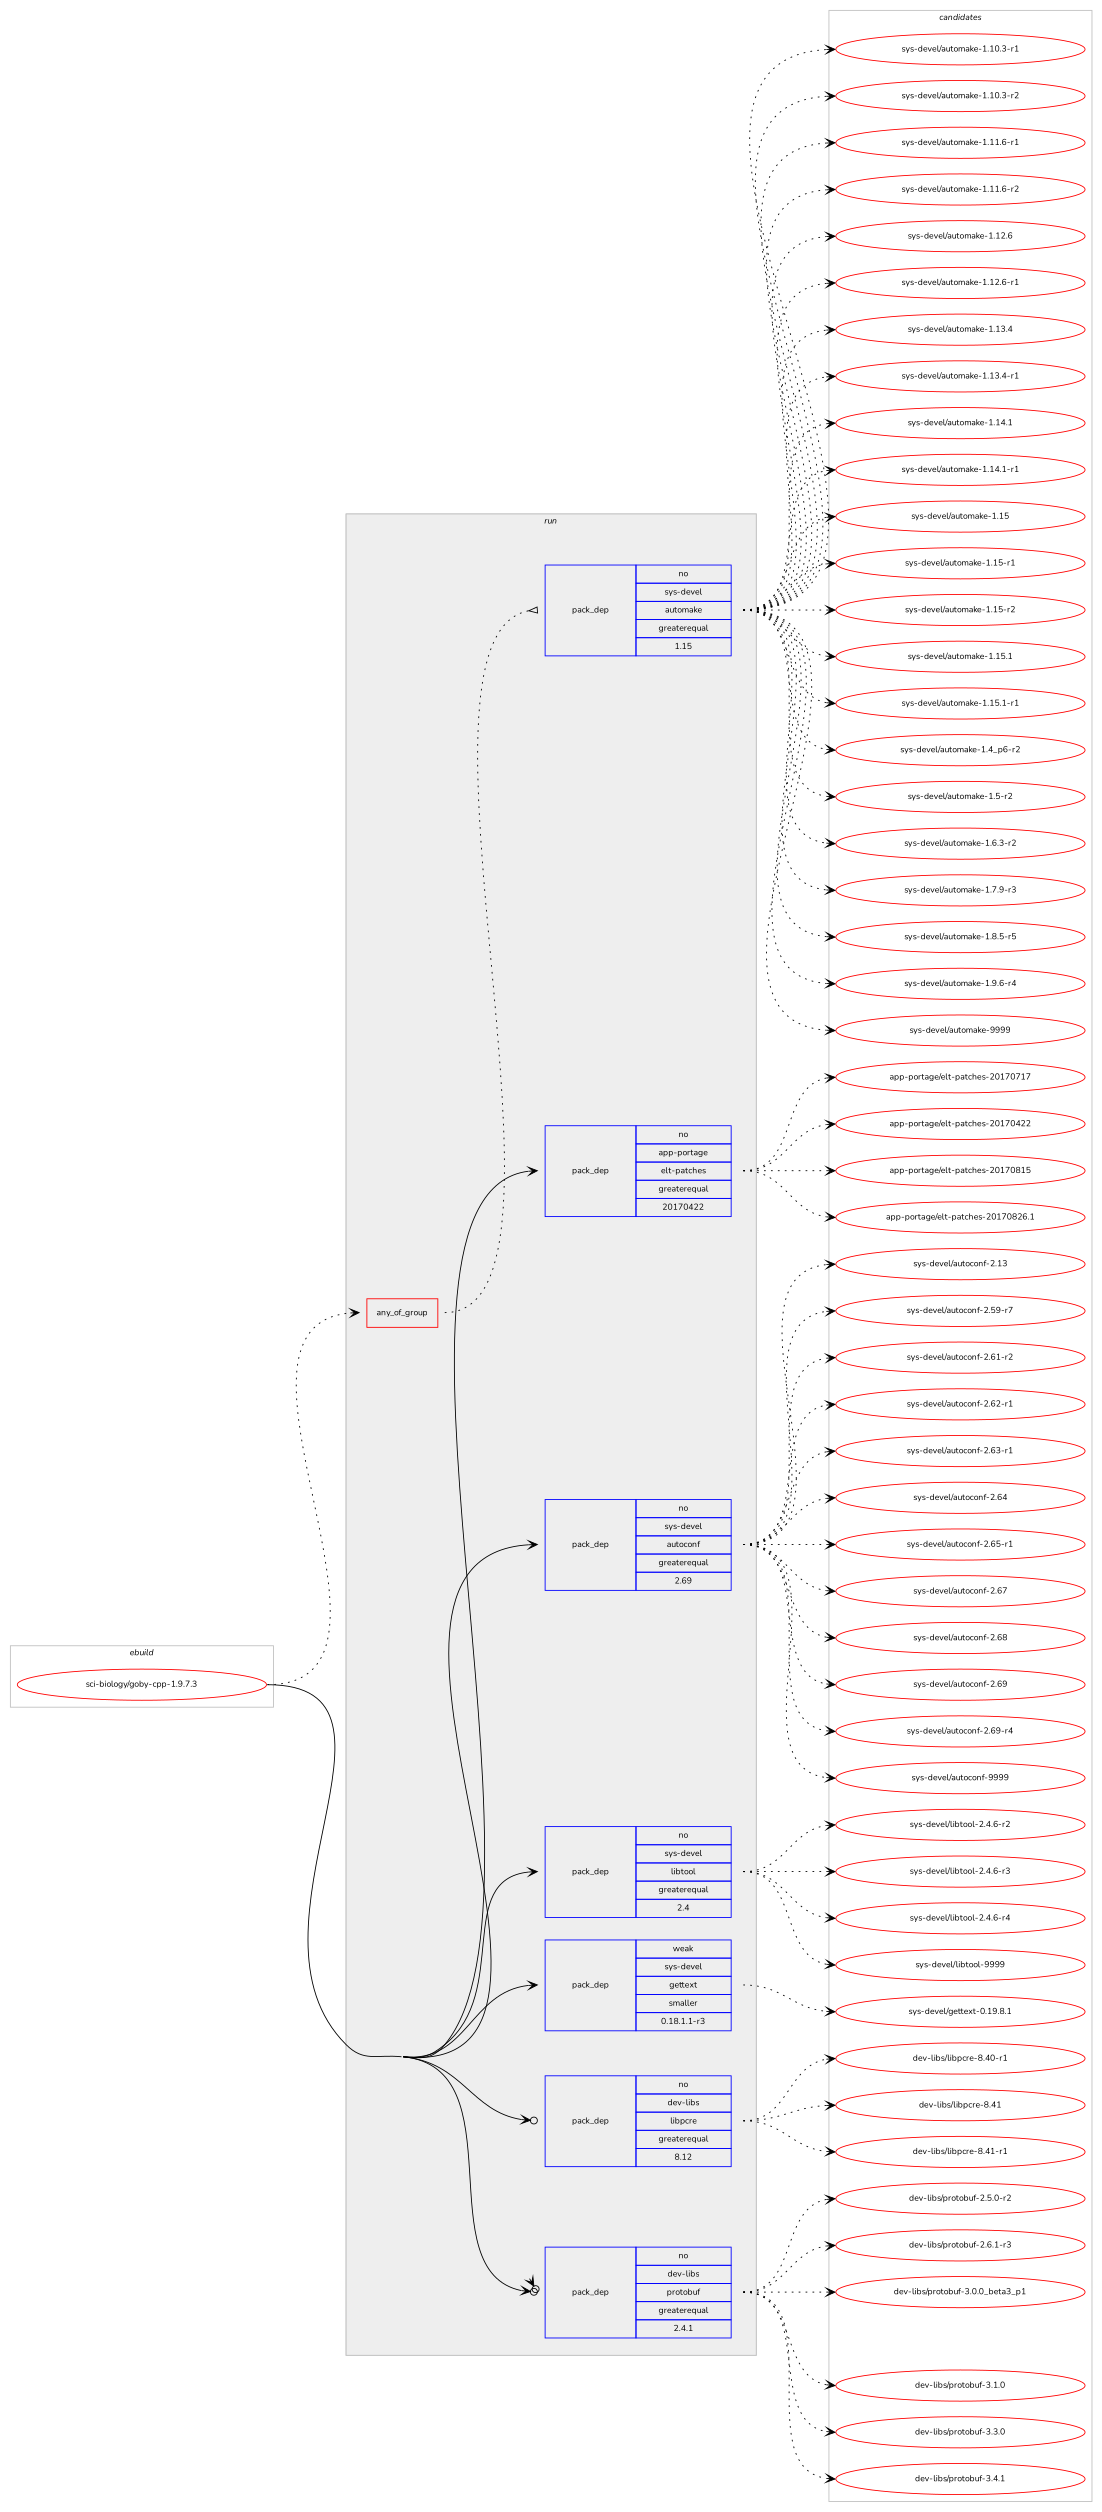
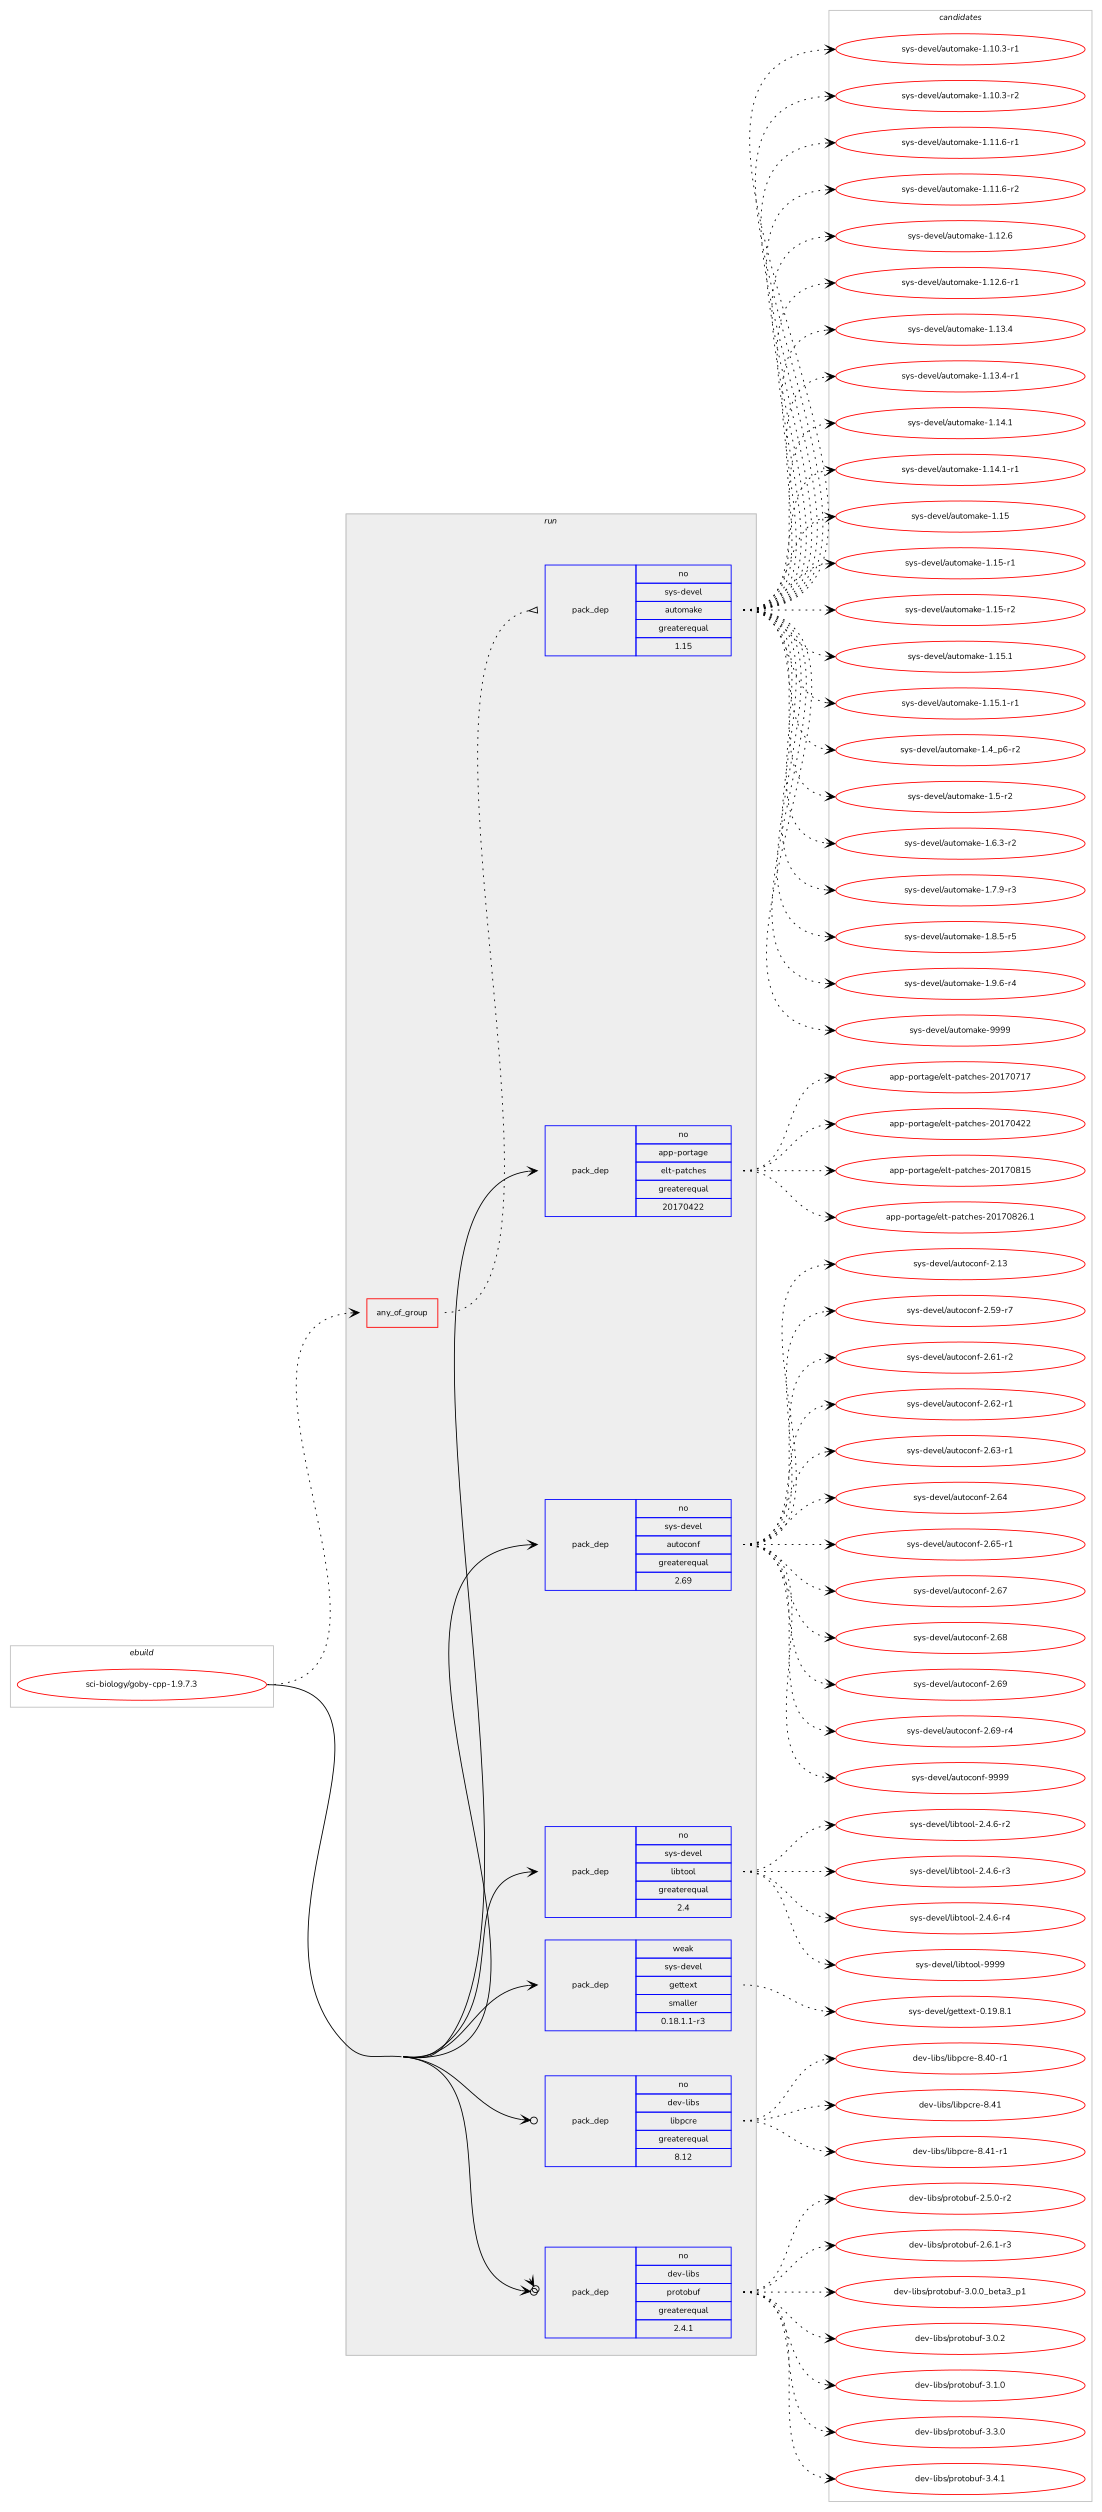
node "dev-libs/protobuf-3.0.2": added
